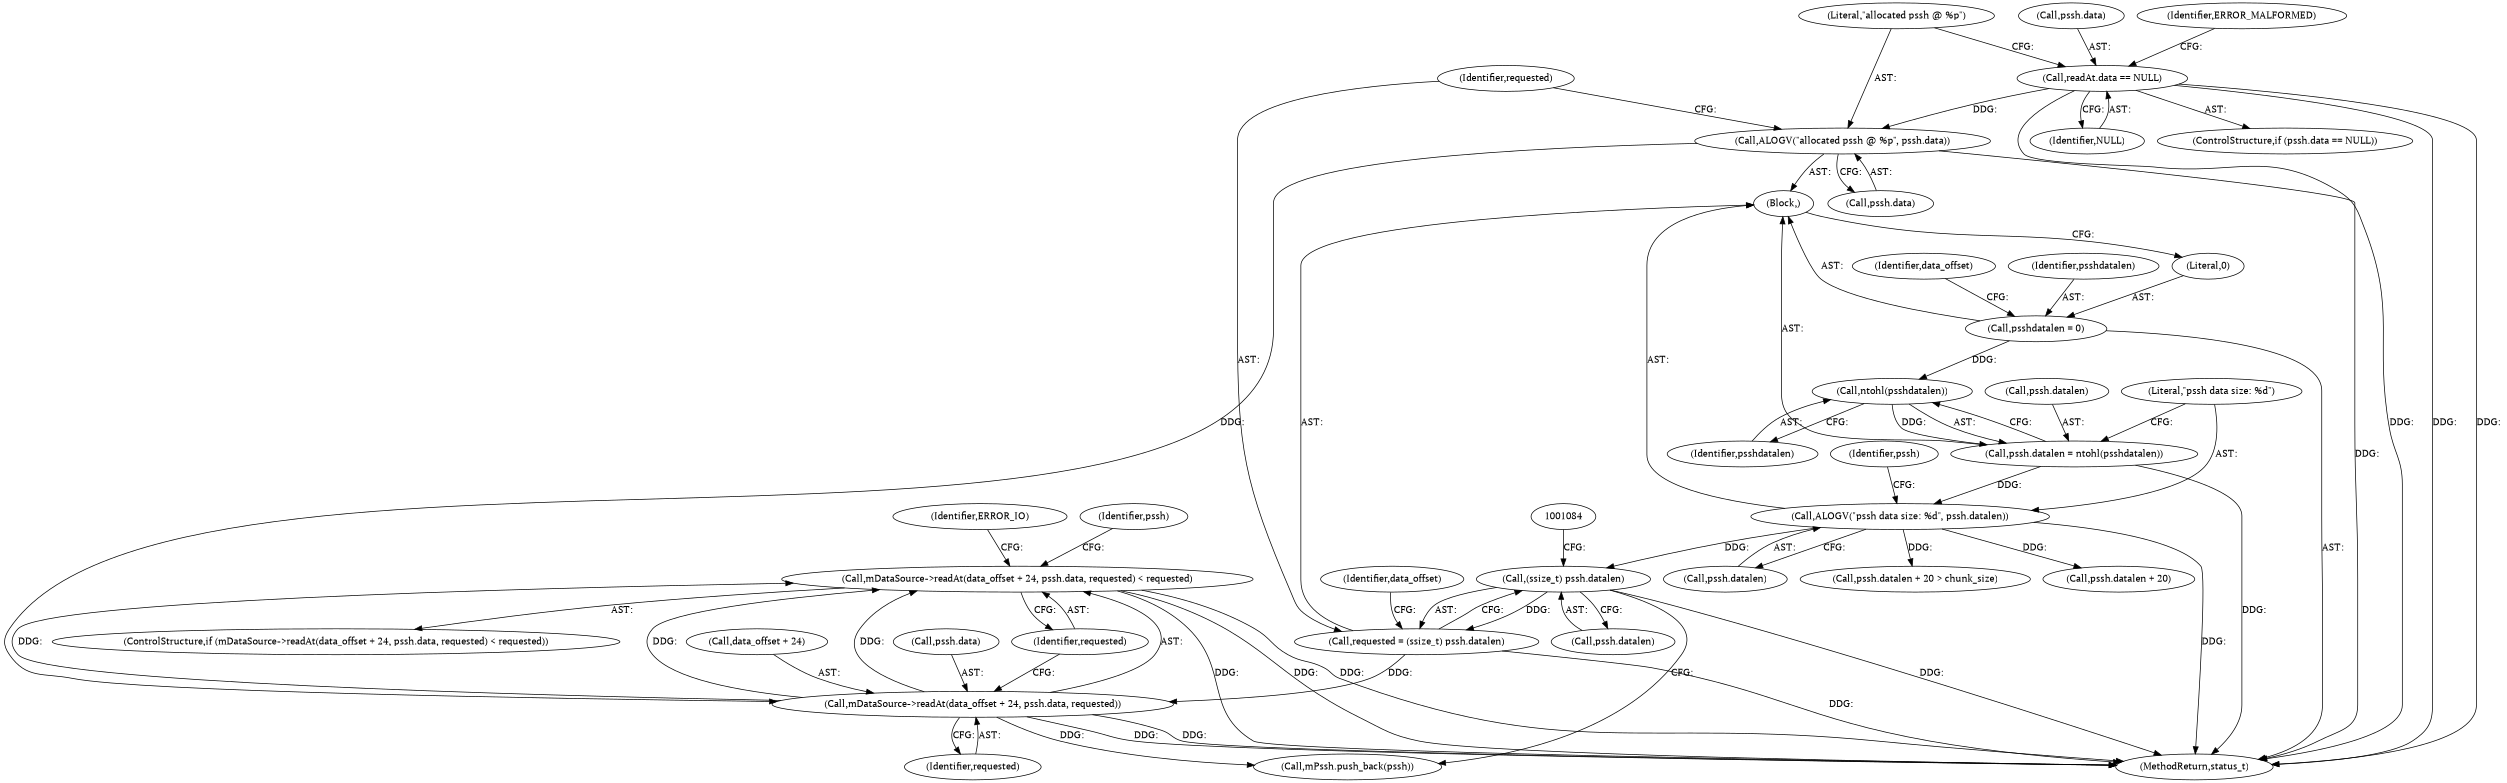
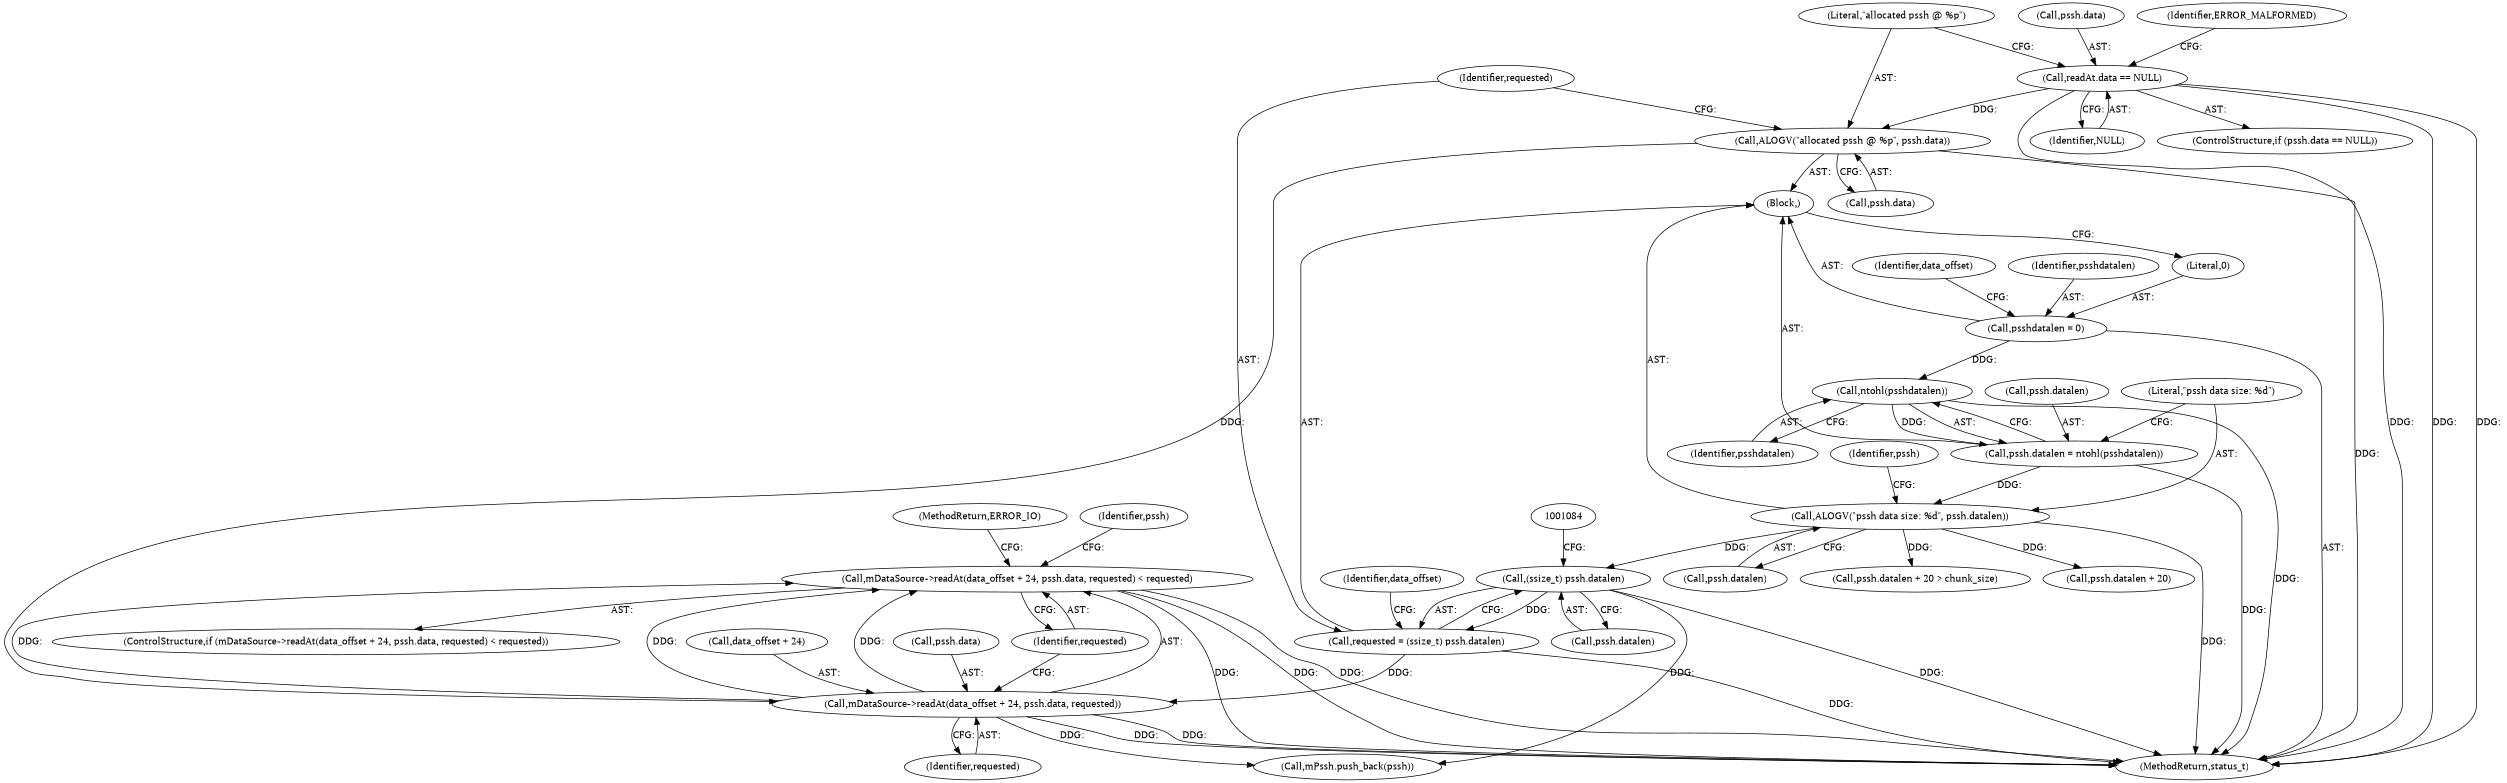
edge "(Call,ntohl(psshdatalen))" -> "(MethodReturn,status_t)": added, label "DDG:"
node "(Identifier,ERROR_IO)": label "(Identifier,ERROR_IO)" -> "(MethodReturn,ERROR_IO)"
edge "(Call,(ssize_t) pssh.datalen)" -> "(Call,mPssh.push_back(pssh))": label "CFG: " -> "DDG: "
